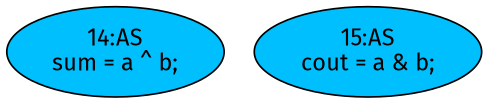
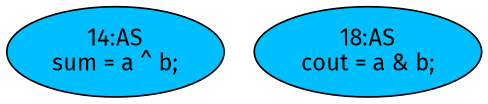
node "15:AS cout = a & b;": label "15:AS cout = a & b;" -> "18:AS cout = a & b;"
